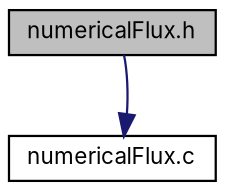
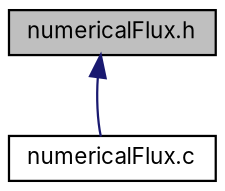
edge "numericalFlux.h" -> "numericalFlux.c": reversed
